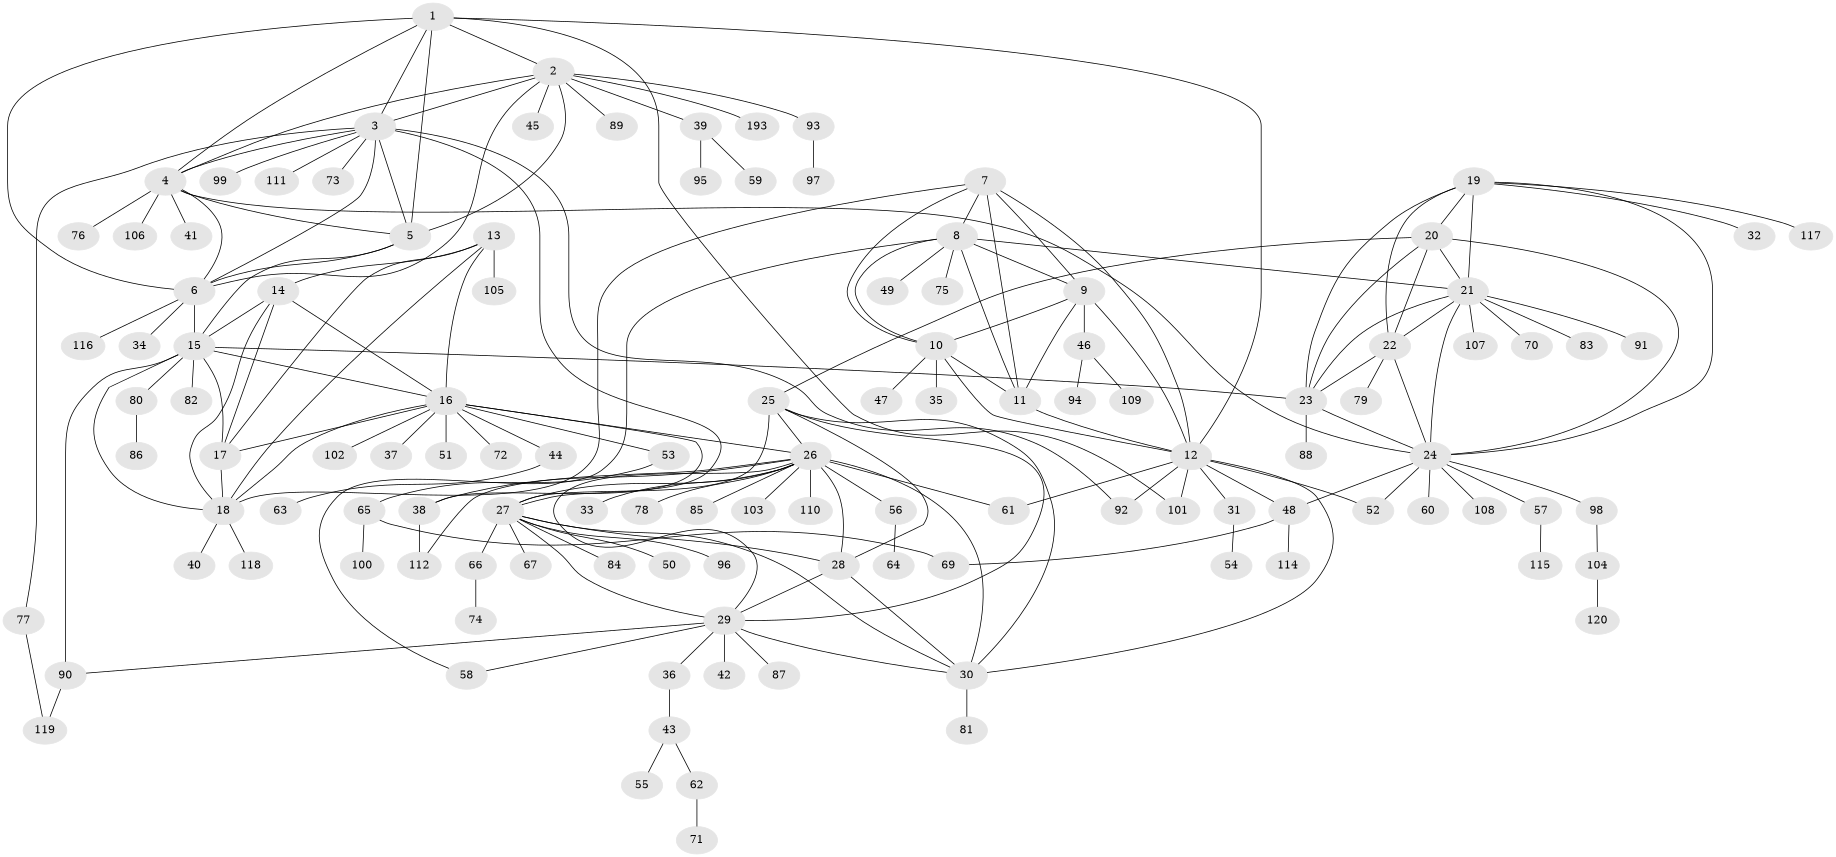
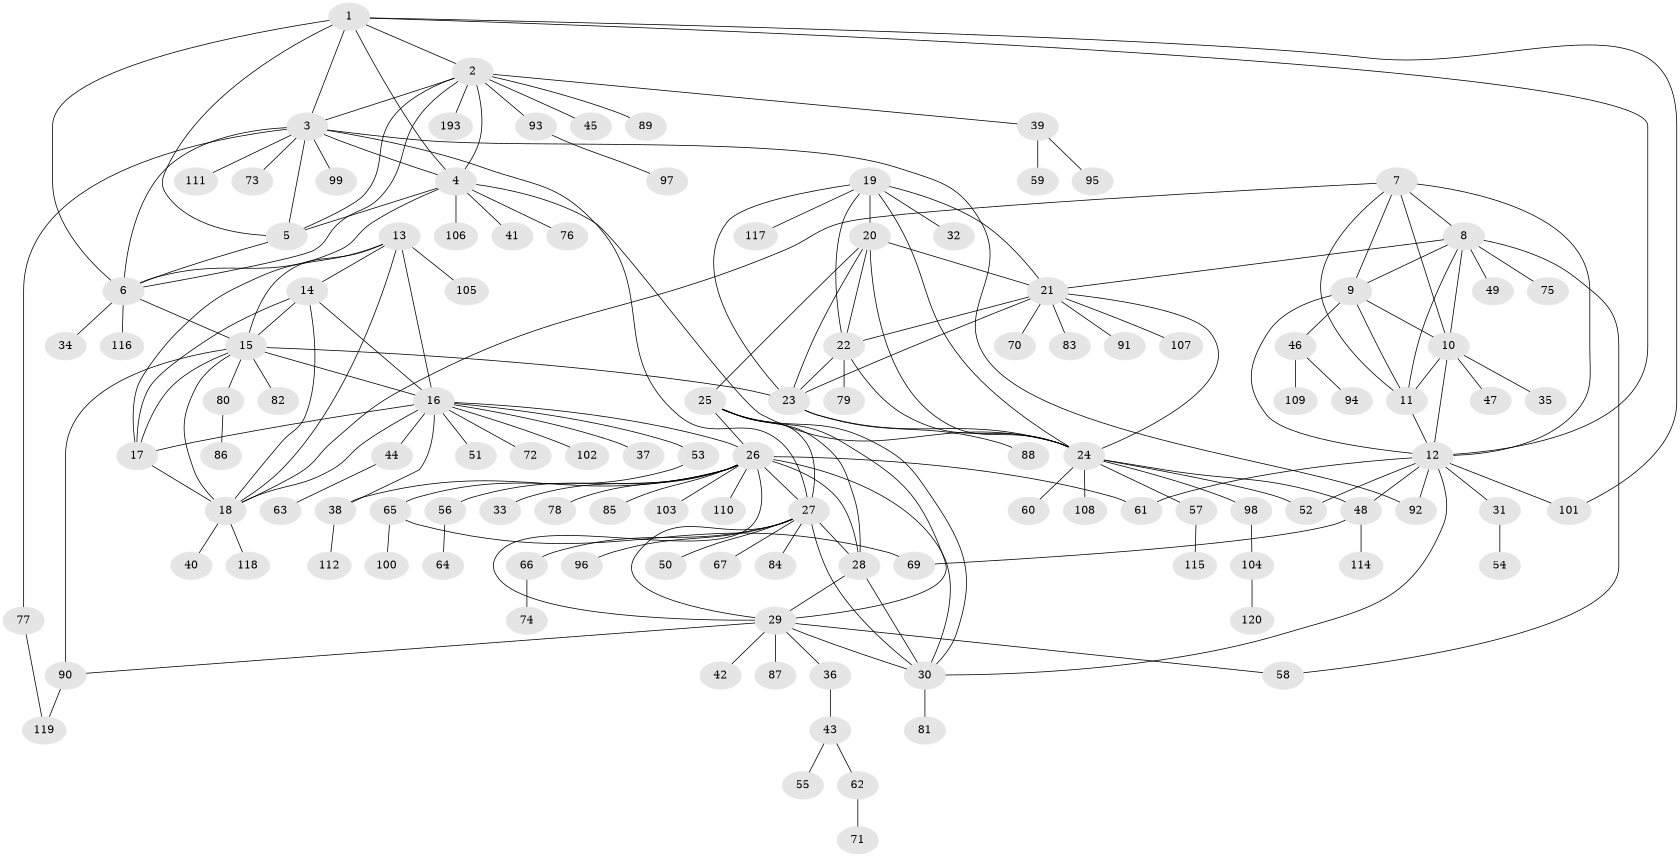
edge "5" -- "15": now "13" -- "15"
edge "26" -- "112": removed
